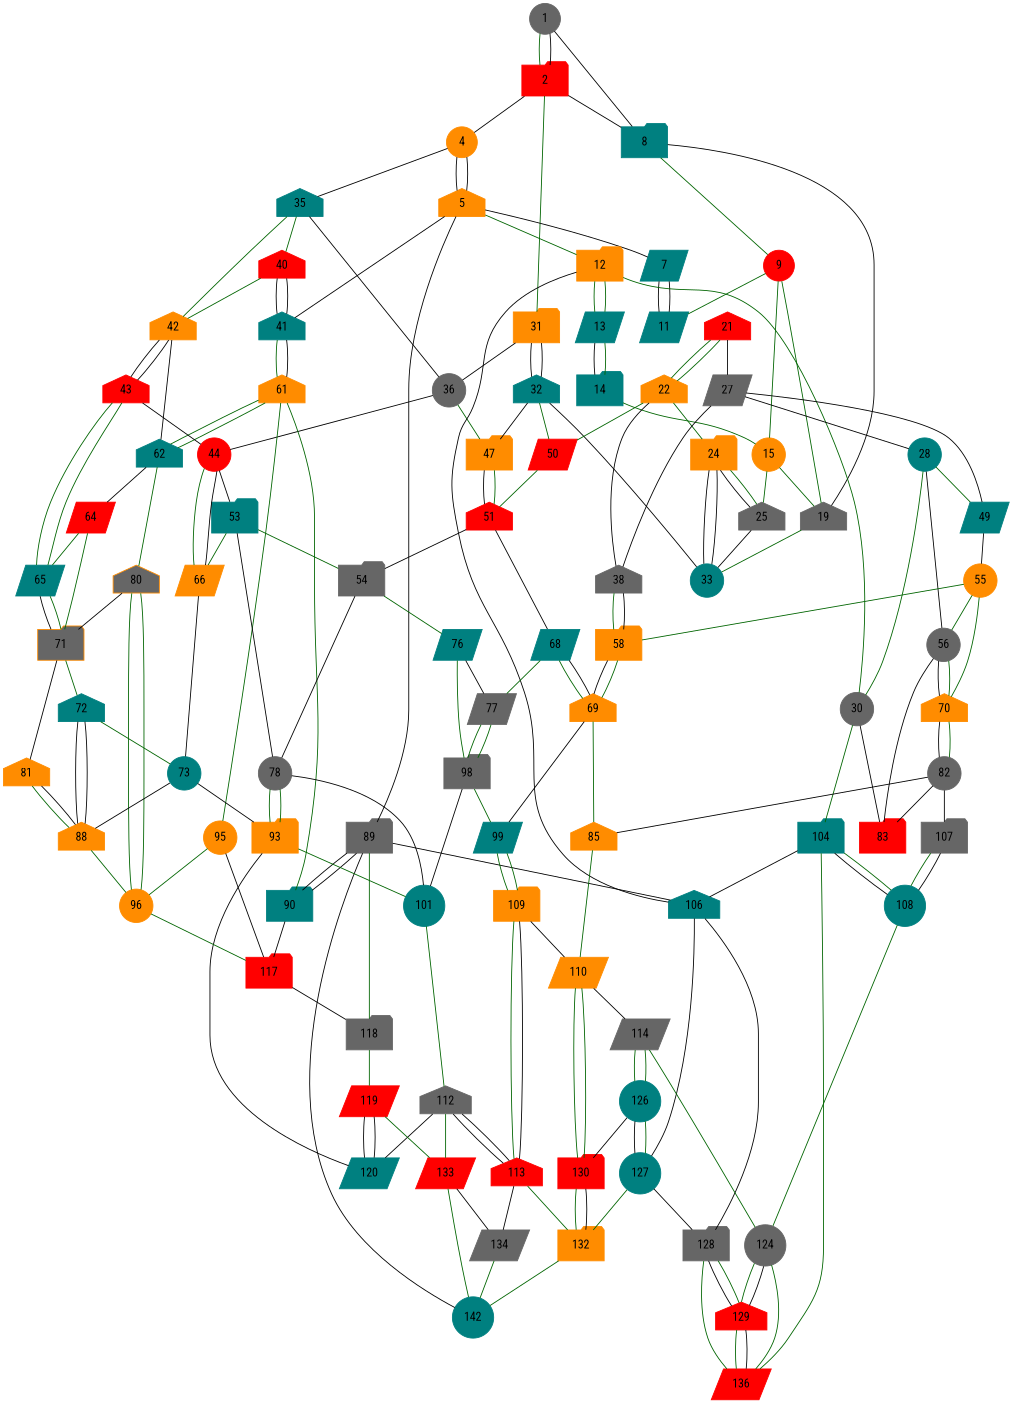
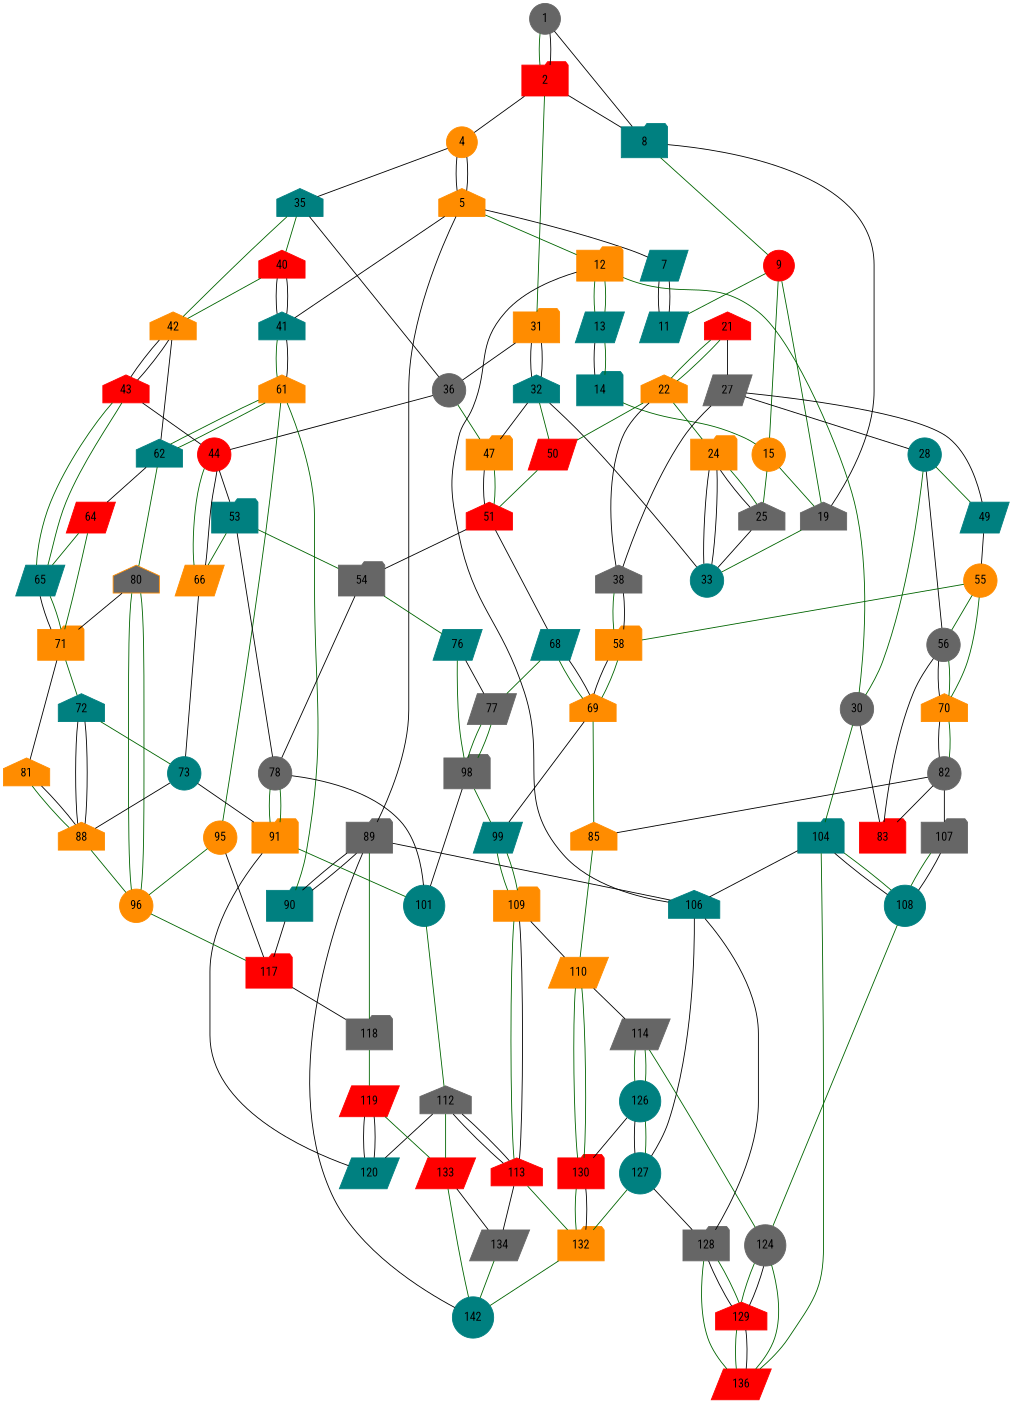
node "71": fillcolor gray40 -> darkorange
node "93": label "93" -> "91"
